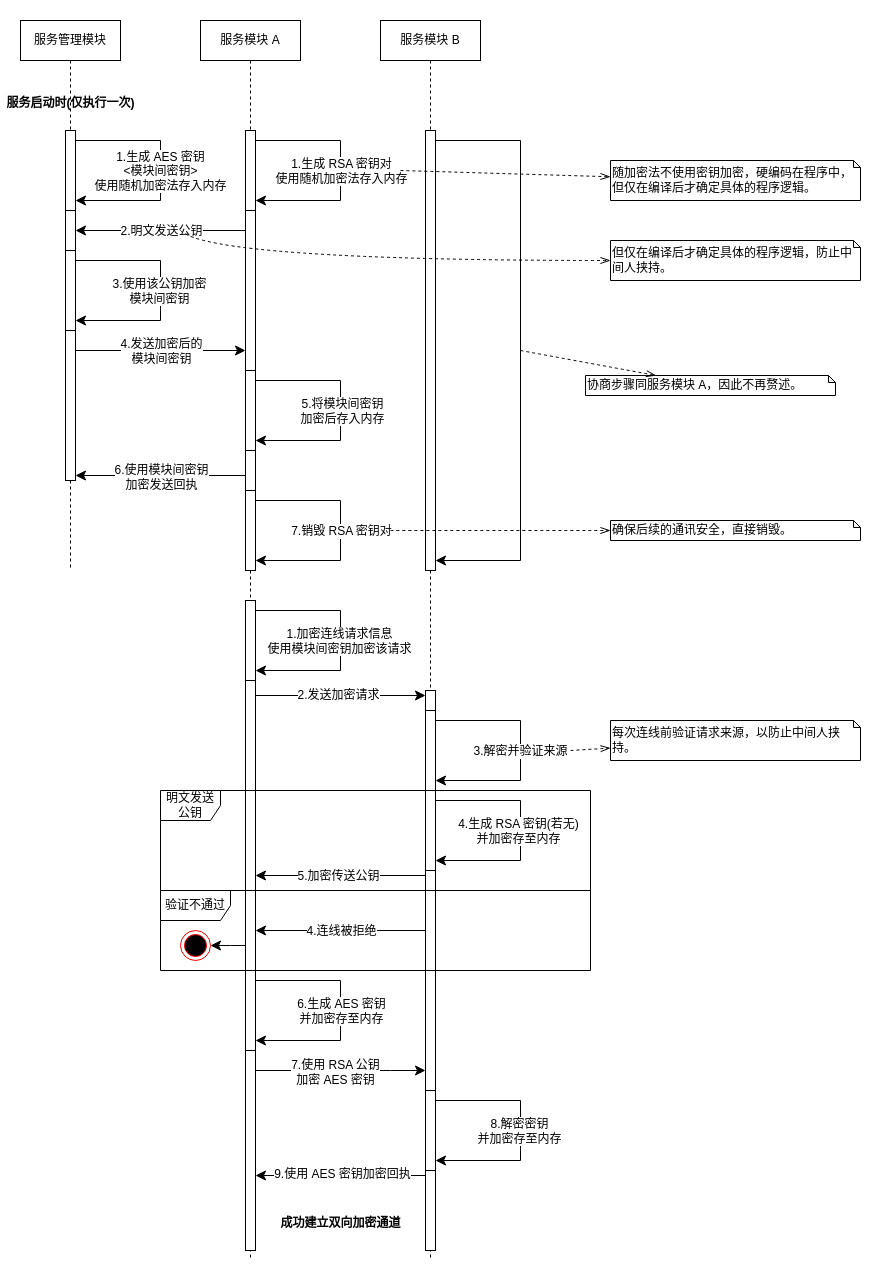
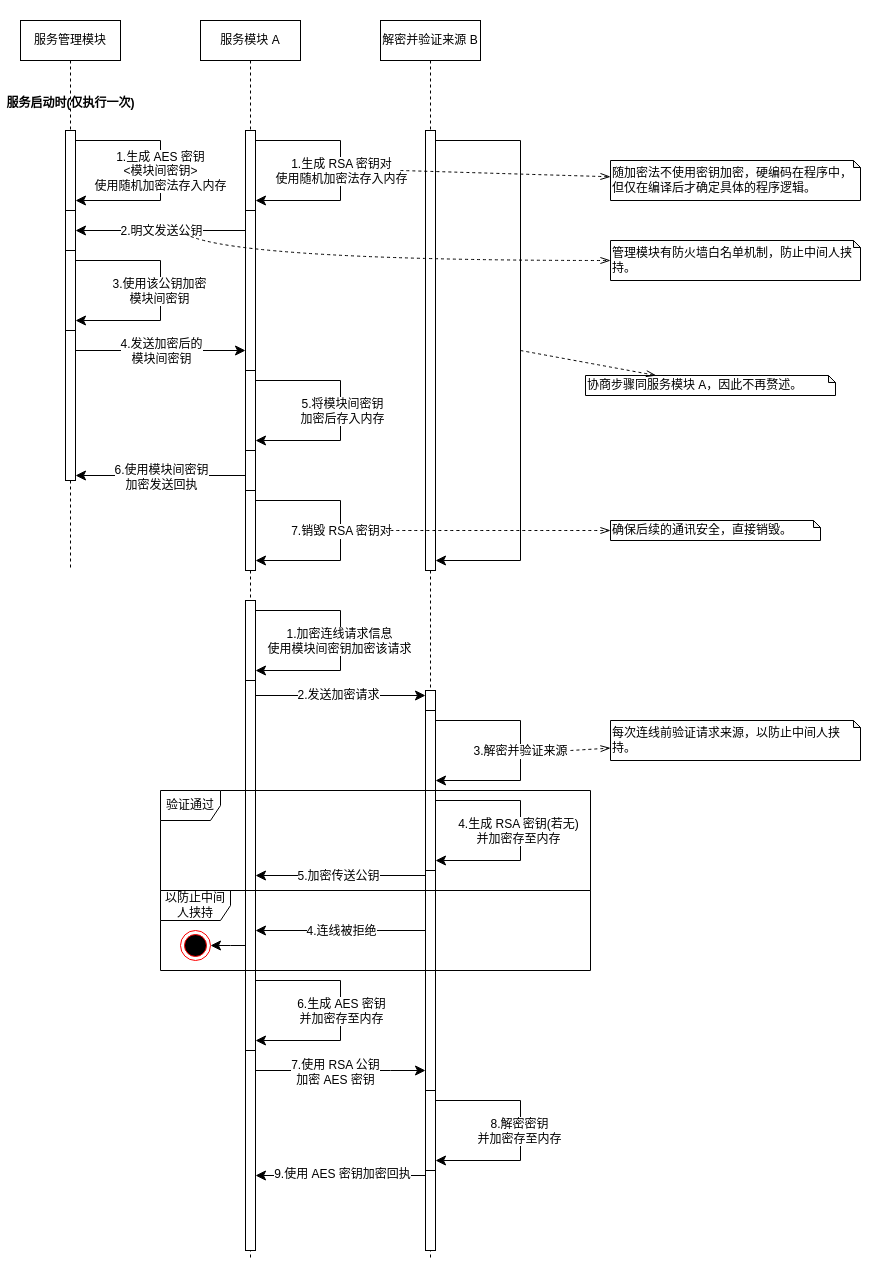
node "服务模块 B": label "服务模块 B" -> "解密并验证来源 B"
node "但仅在编译后才确定具体的程序逻辑，防止中间人挟持。": label "但仅在编译后才确定具体的程序逻辑，防止中间人挟持。" -> "管理模块有防火墙白名单机制，防止中间人挟持。"
node "确保后续的通讯安全，直接销毁。": size 250x20 -> 210x20
node "明文发送公钥": label "明文发送公钥" -> "验证通过"
node "验证不通过": label "验证不通过" -> "以防止中间人挟持"
node "成功建立双向加密通道": removed
